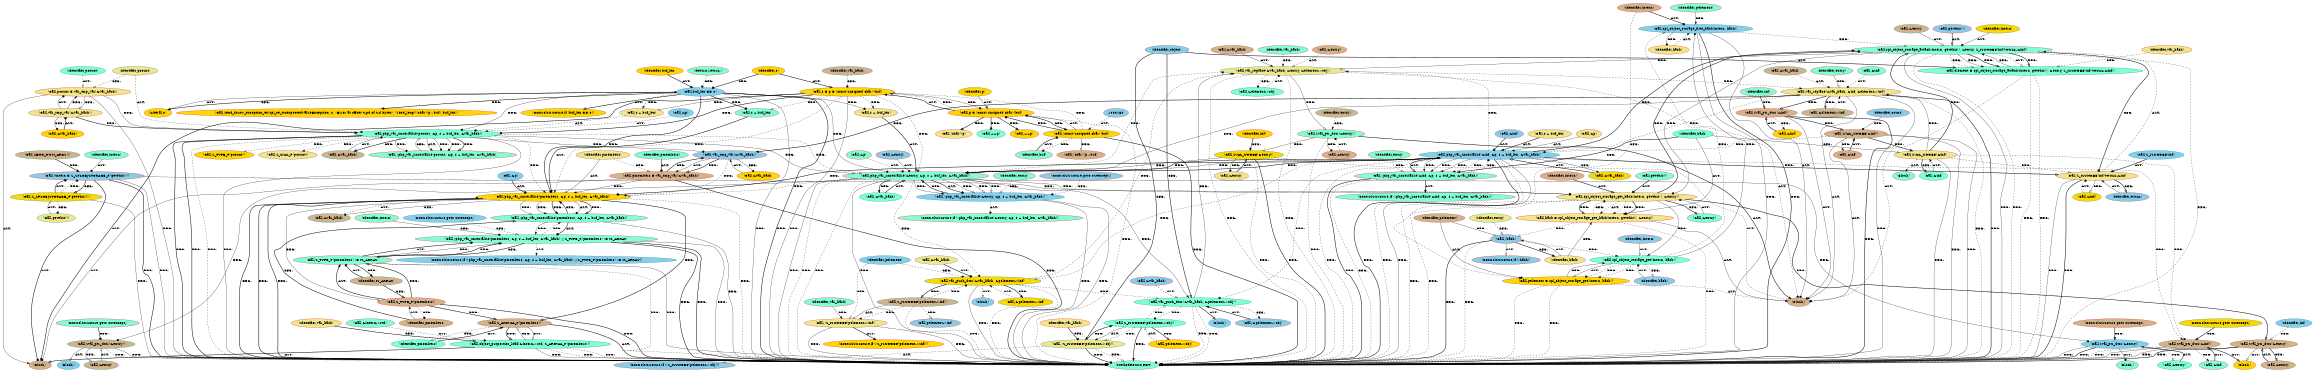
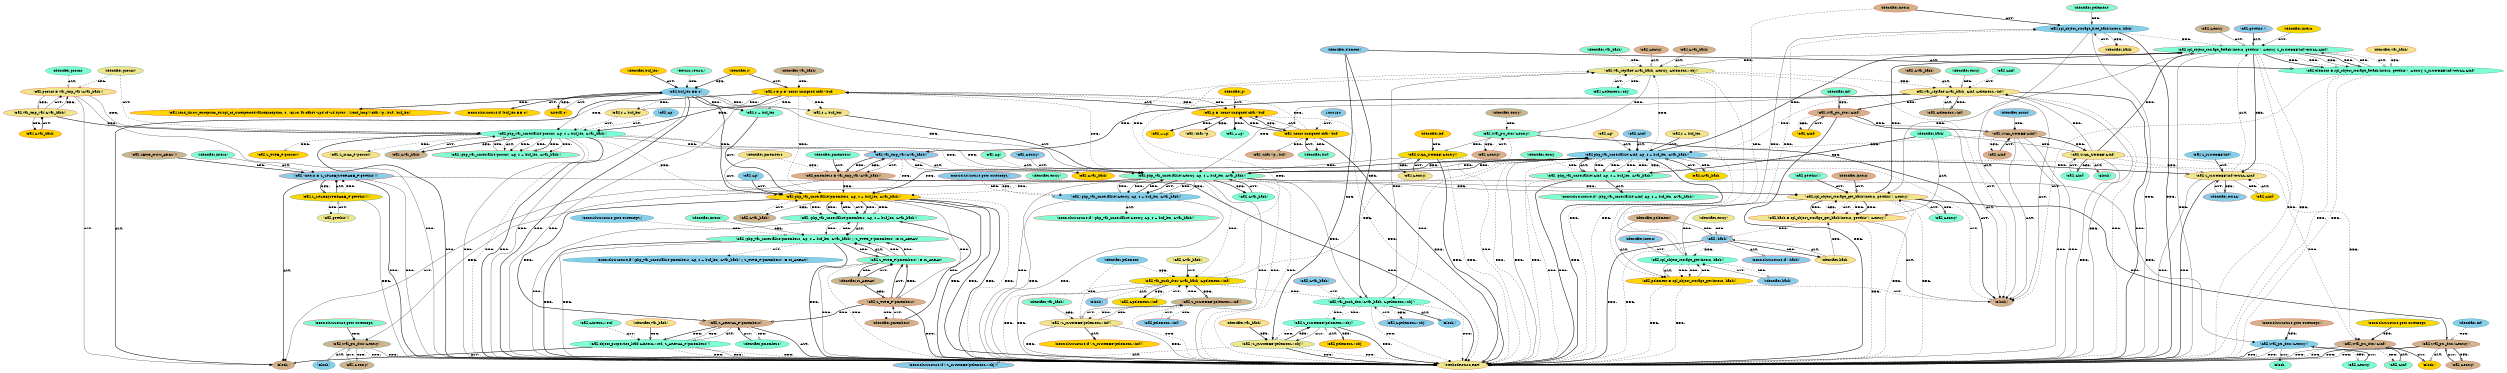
node "(Identifier,object)": label "(Identifier,object)" -> "(Identifier,element)"
edge "(Call,!Z_ISUNDEF(pelement->inf))" -> "(Call,Z_ISUNDEF(pelement->inf))": added, label "CFG:"
edge "(Call,pelement->inf)" -> "(Call,Z_ISUNDEF(pelement->inf))": added, label "AST:"
edge "(Call,&pelement->obj)" -> "(Call,var_push_dtor(&var_hash, &pelement->obj))": style bold -> dashed
node "(MethodReturn,RET)": fillcolor aquamarine -> khaki
